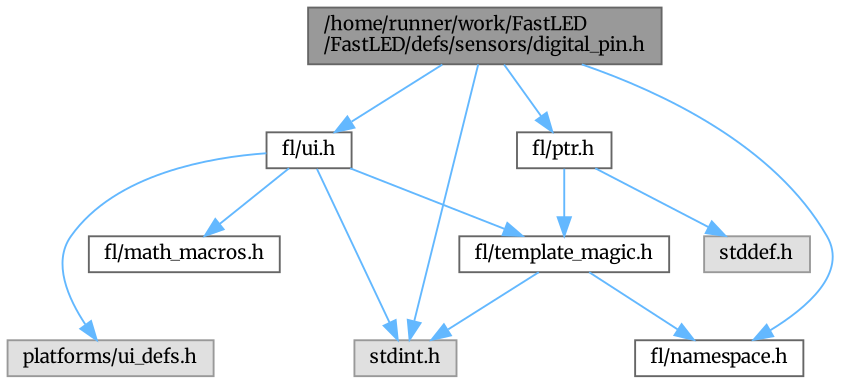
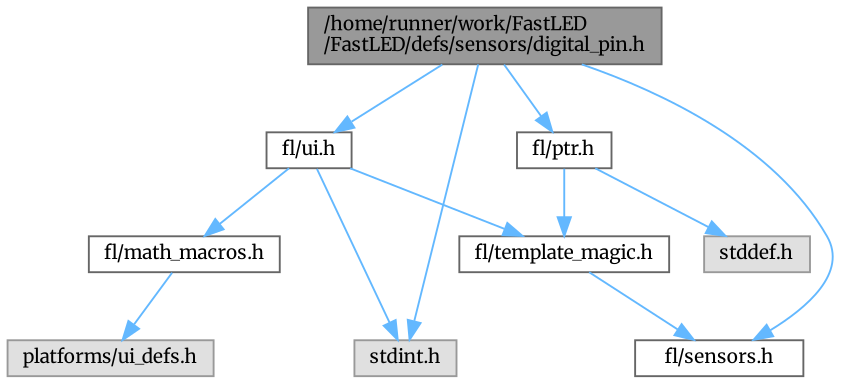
edge "fl/ui.h" -> "platforms/ui_defs.h": now "fl/math_macros.h" -> "platforms/ui_defs.h"
edge "fl/template_magic.h" -> "stdint.h": removed
node "fl/namespace.h": label "fl/namespace.h" -> "fl/sensors.h"
